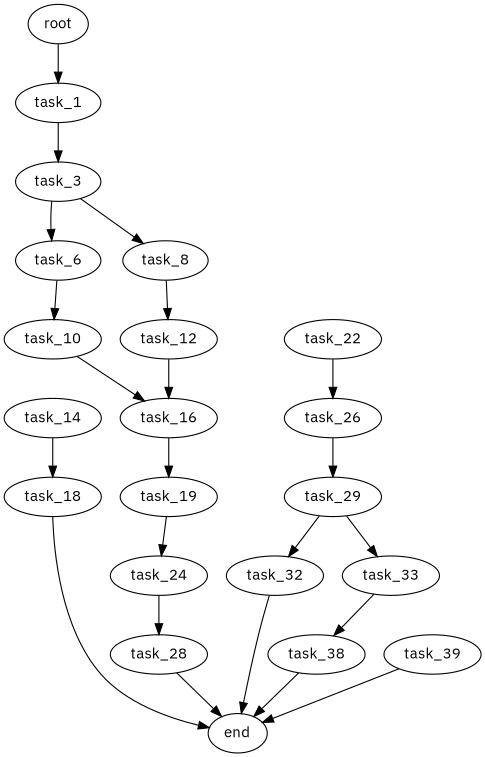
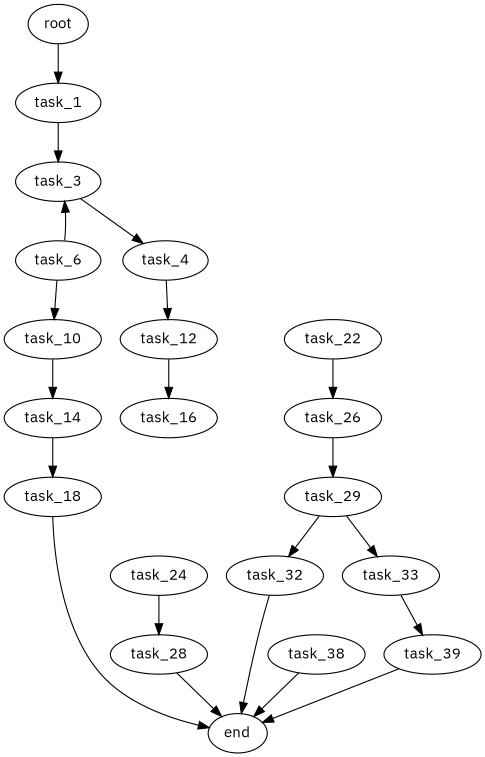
edge "task_3" -> "task_6": reversed
node "task_8": label "task_8" -> "task_4"
edge "task_10" -> "task_16": now "task_10" -> "task_14"
node "task_19": removed
edge "task_33" -> "task_38": now "task_33" -> "task_39"
